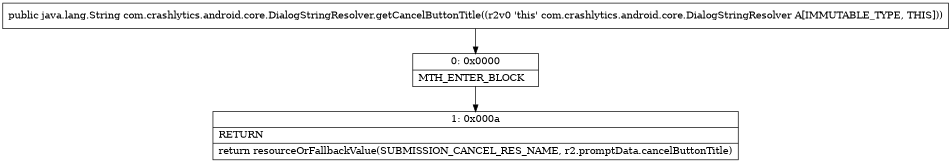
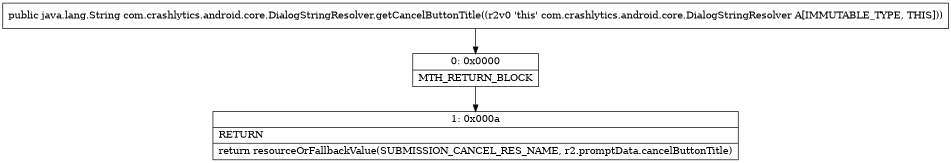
node "0: 0x0000": text "MTH_ENTER_BLOCK" -> "MTH_RETURN_BLOCK"
